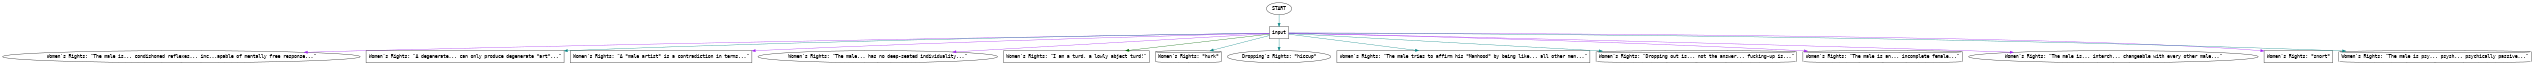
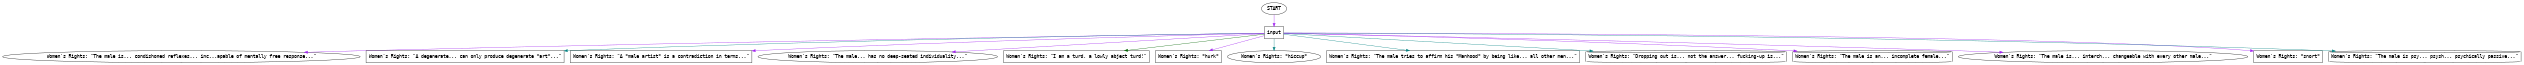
edge "START" -> "input": color teal -> purple
edge "input" -> "Women's Rights: *hurk*": color teal -> purple
node "Women's Rights: *hurk*": shape cylinder -> box
node "Dropping's Rights: *hiccup*": label "Dropping's Rights: *hiccup*" -> "Women's Rights: *hiccup*"
